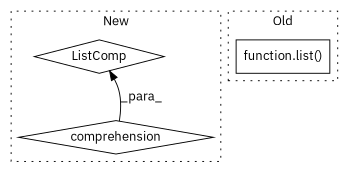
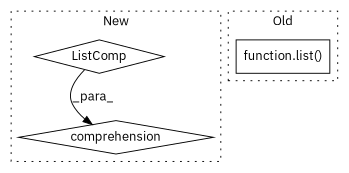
edge "comprehension" -> "ListComp": reversed
